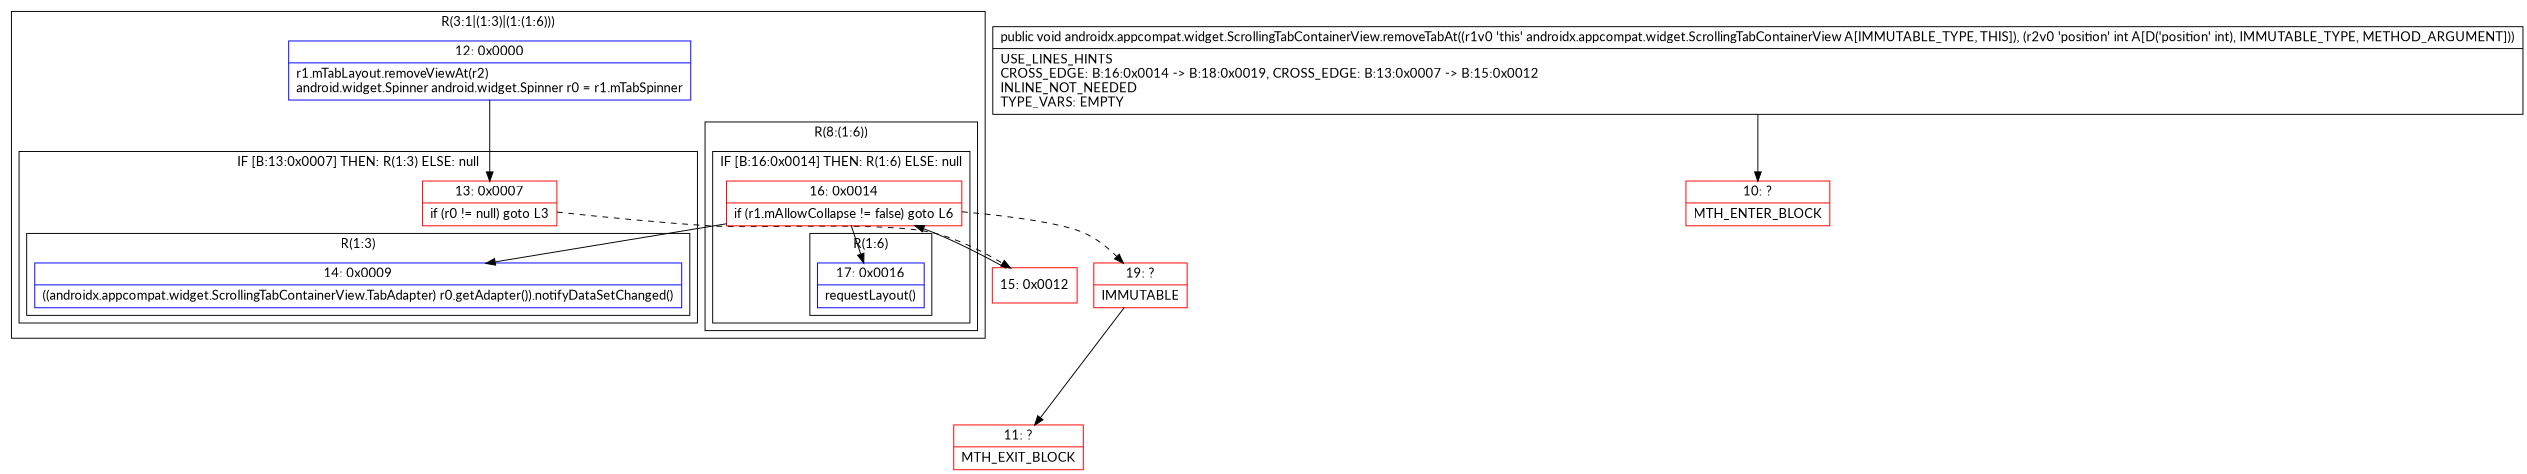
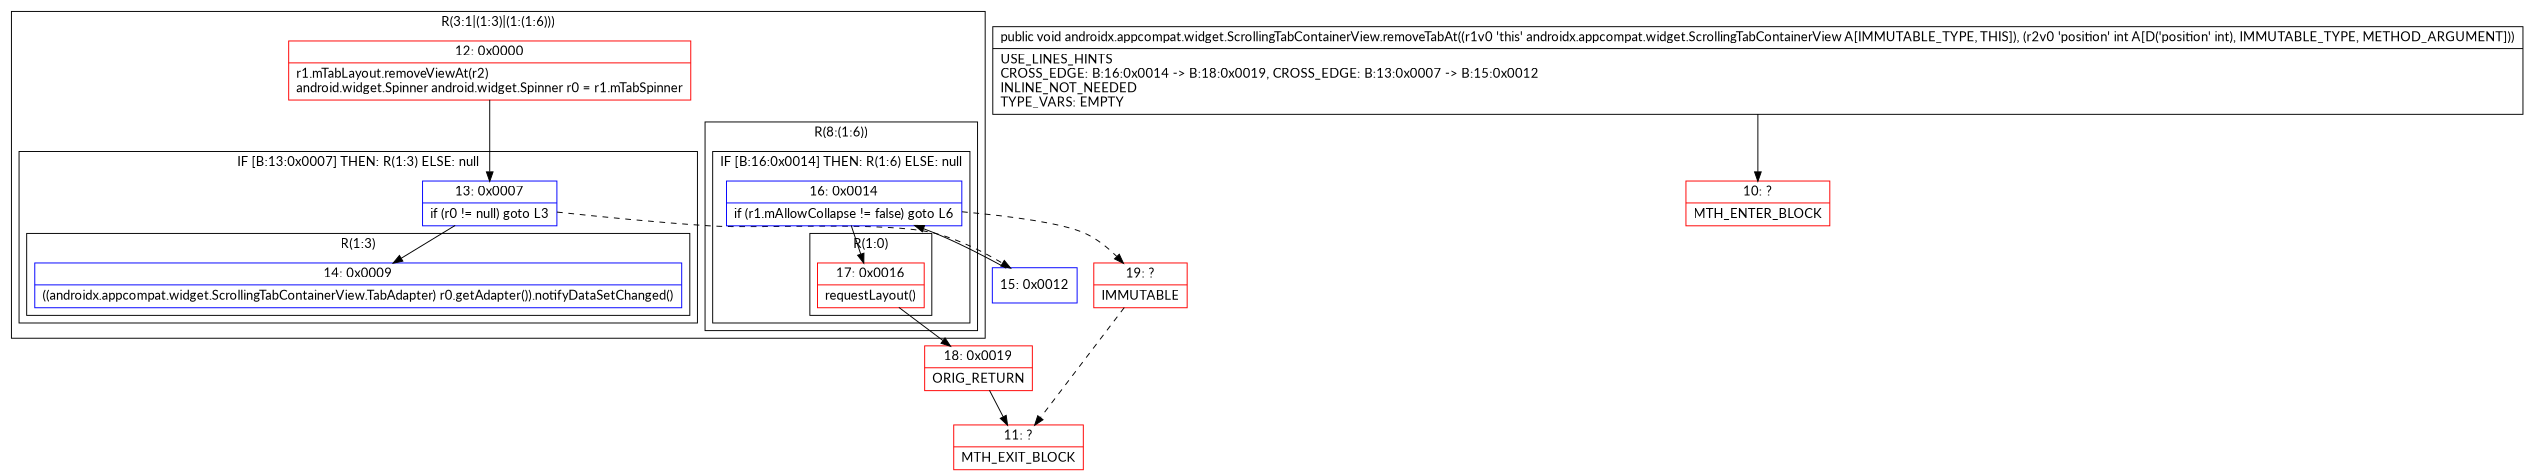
node "12: 0x0000": color blue -> red
node "13: 0x0007": color red -> blue
node "16: 0x0014": color red -> blue
edge "16: 0x0014" -> "14: 0x0009": now "13: 0x0007" -> "14: 0x0009"
cluster "R(1:6)": label "R(1:6)" -> "R(1:0)"
node "17: 0x0016": color blue -> red
node "15: 0x0012": color red -> blue
edge "19: ?" -> "11: ?": style solid -> dashed
node "18: 0x0019": added
